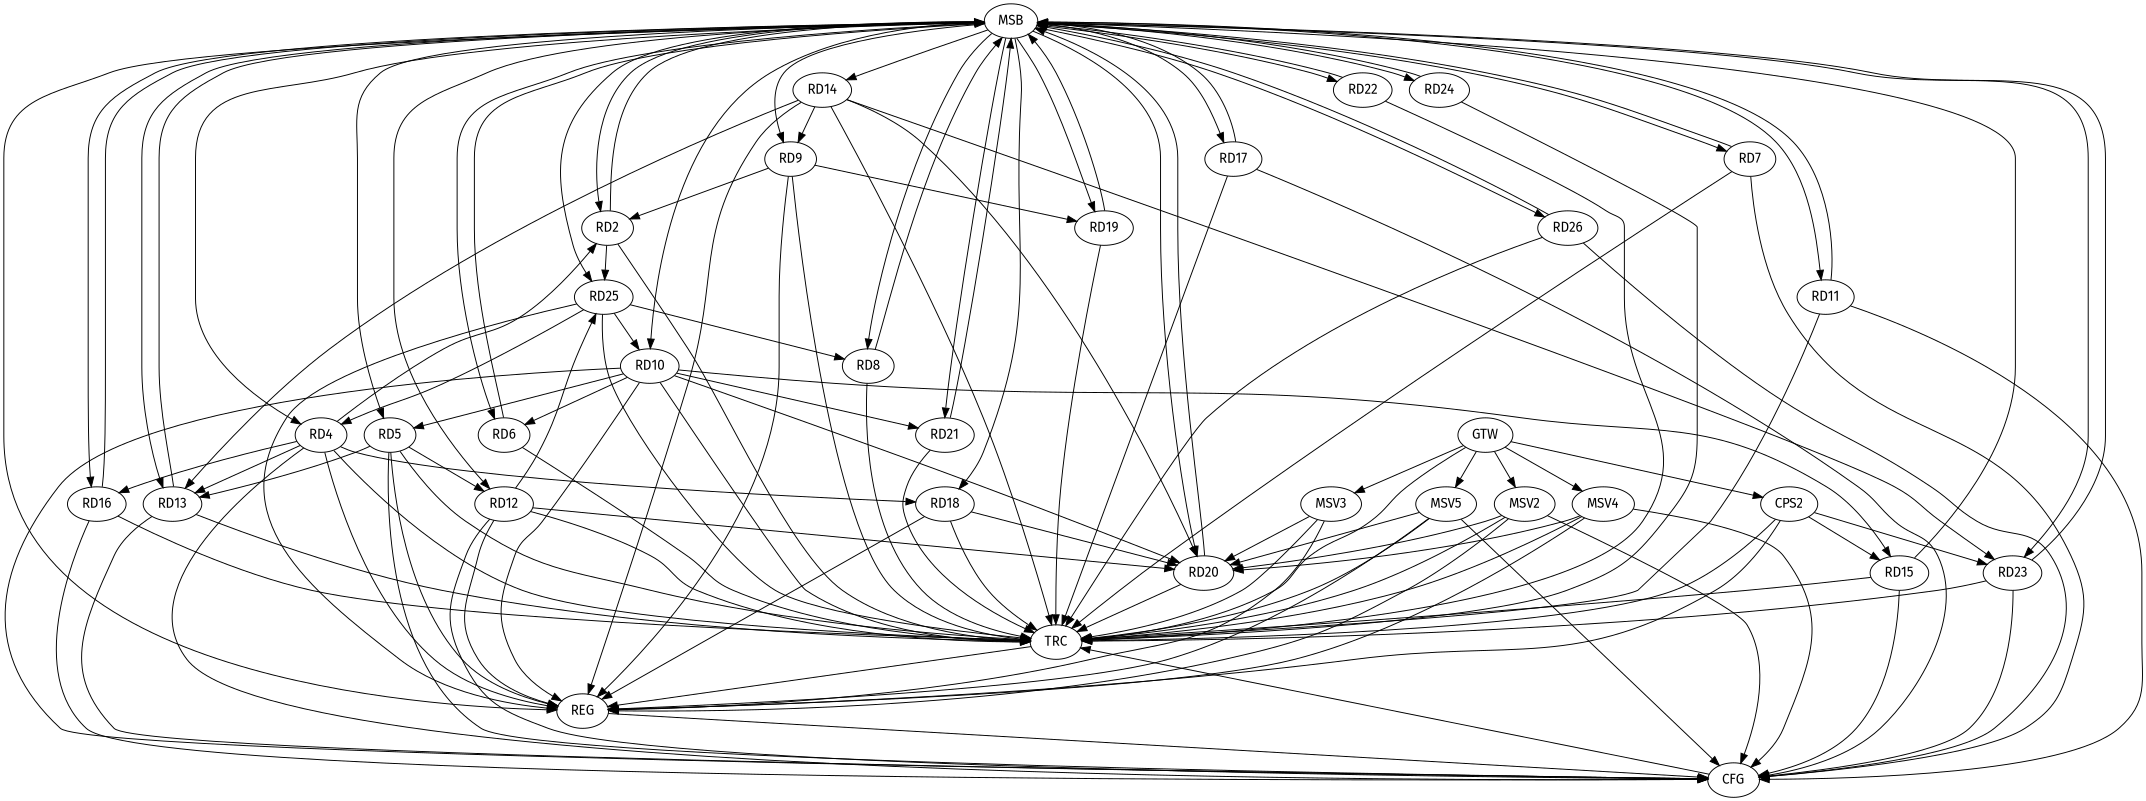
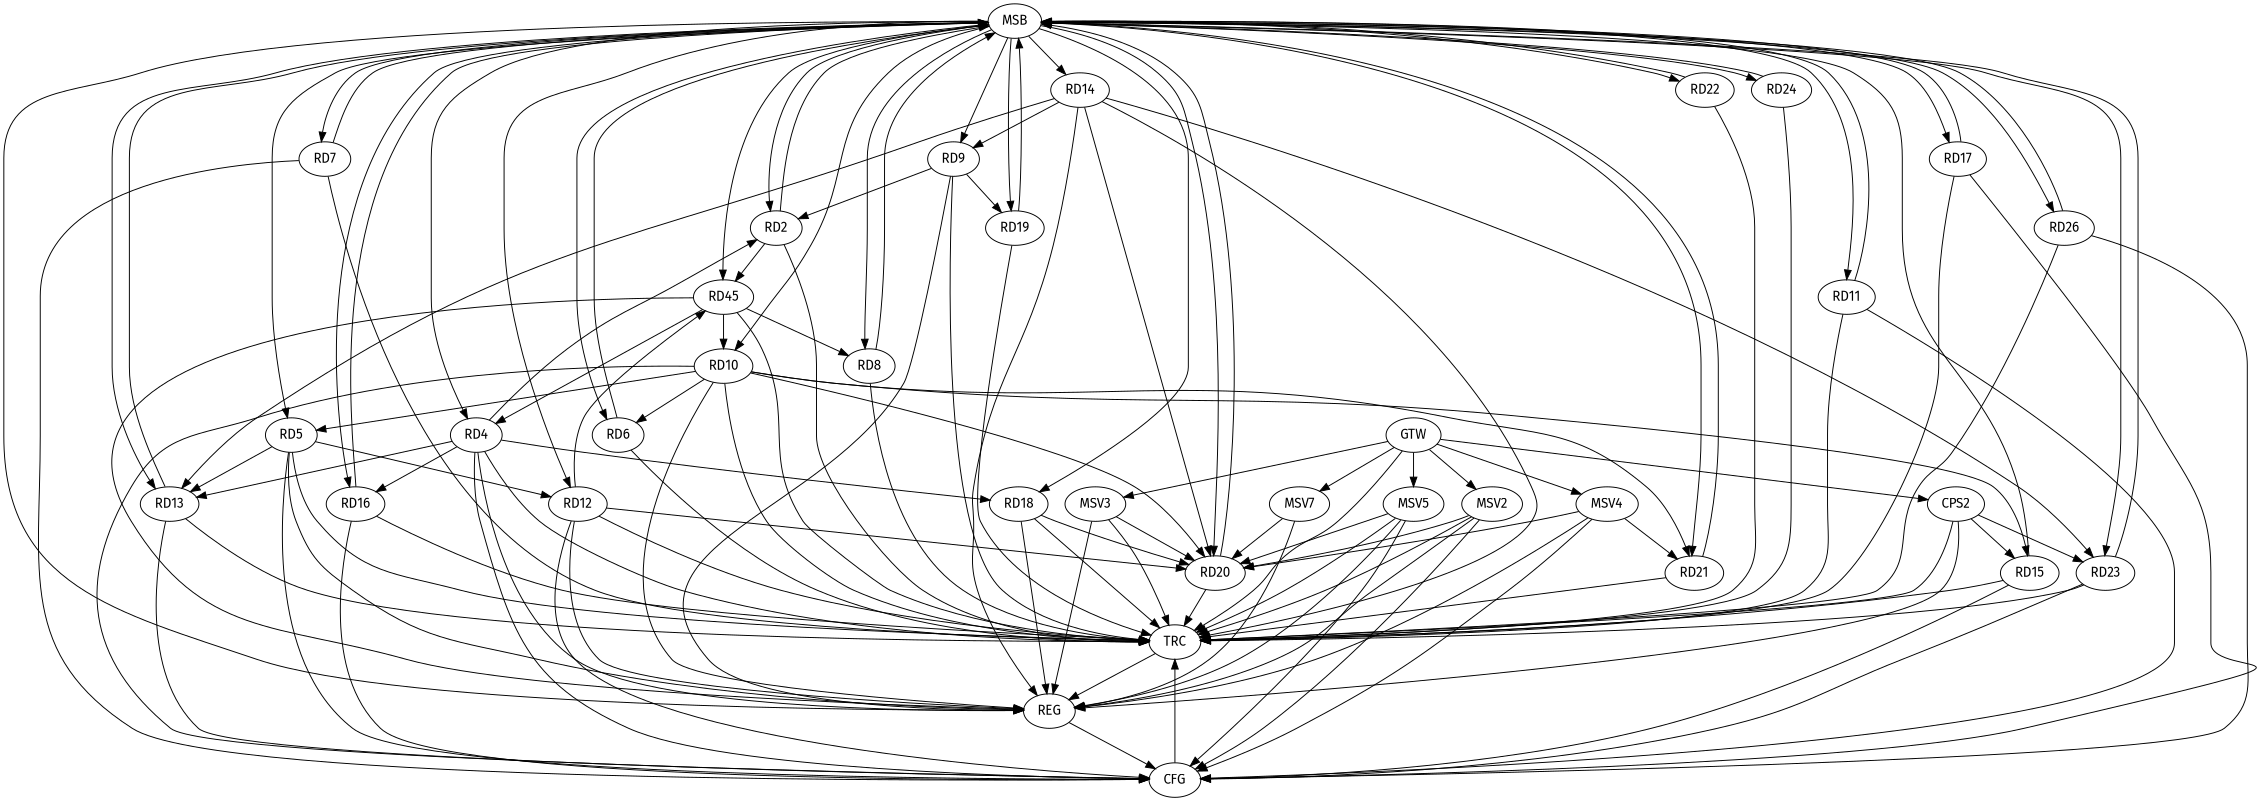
node "RD25": label "RD25" -> "RD45"
node "MSV7": added
edge "MSV4" -> "TRC": now "MSV4" -> "RD21"
